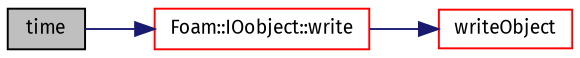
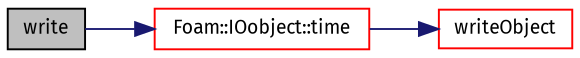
node "time": label "time" -> "write"
node "Foam::IOobject::write": label "Foam::IOobject::write" -> "Foam::IOobject::time"
